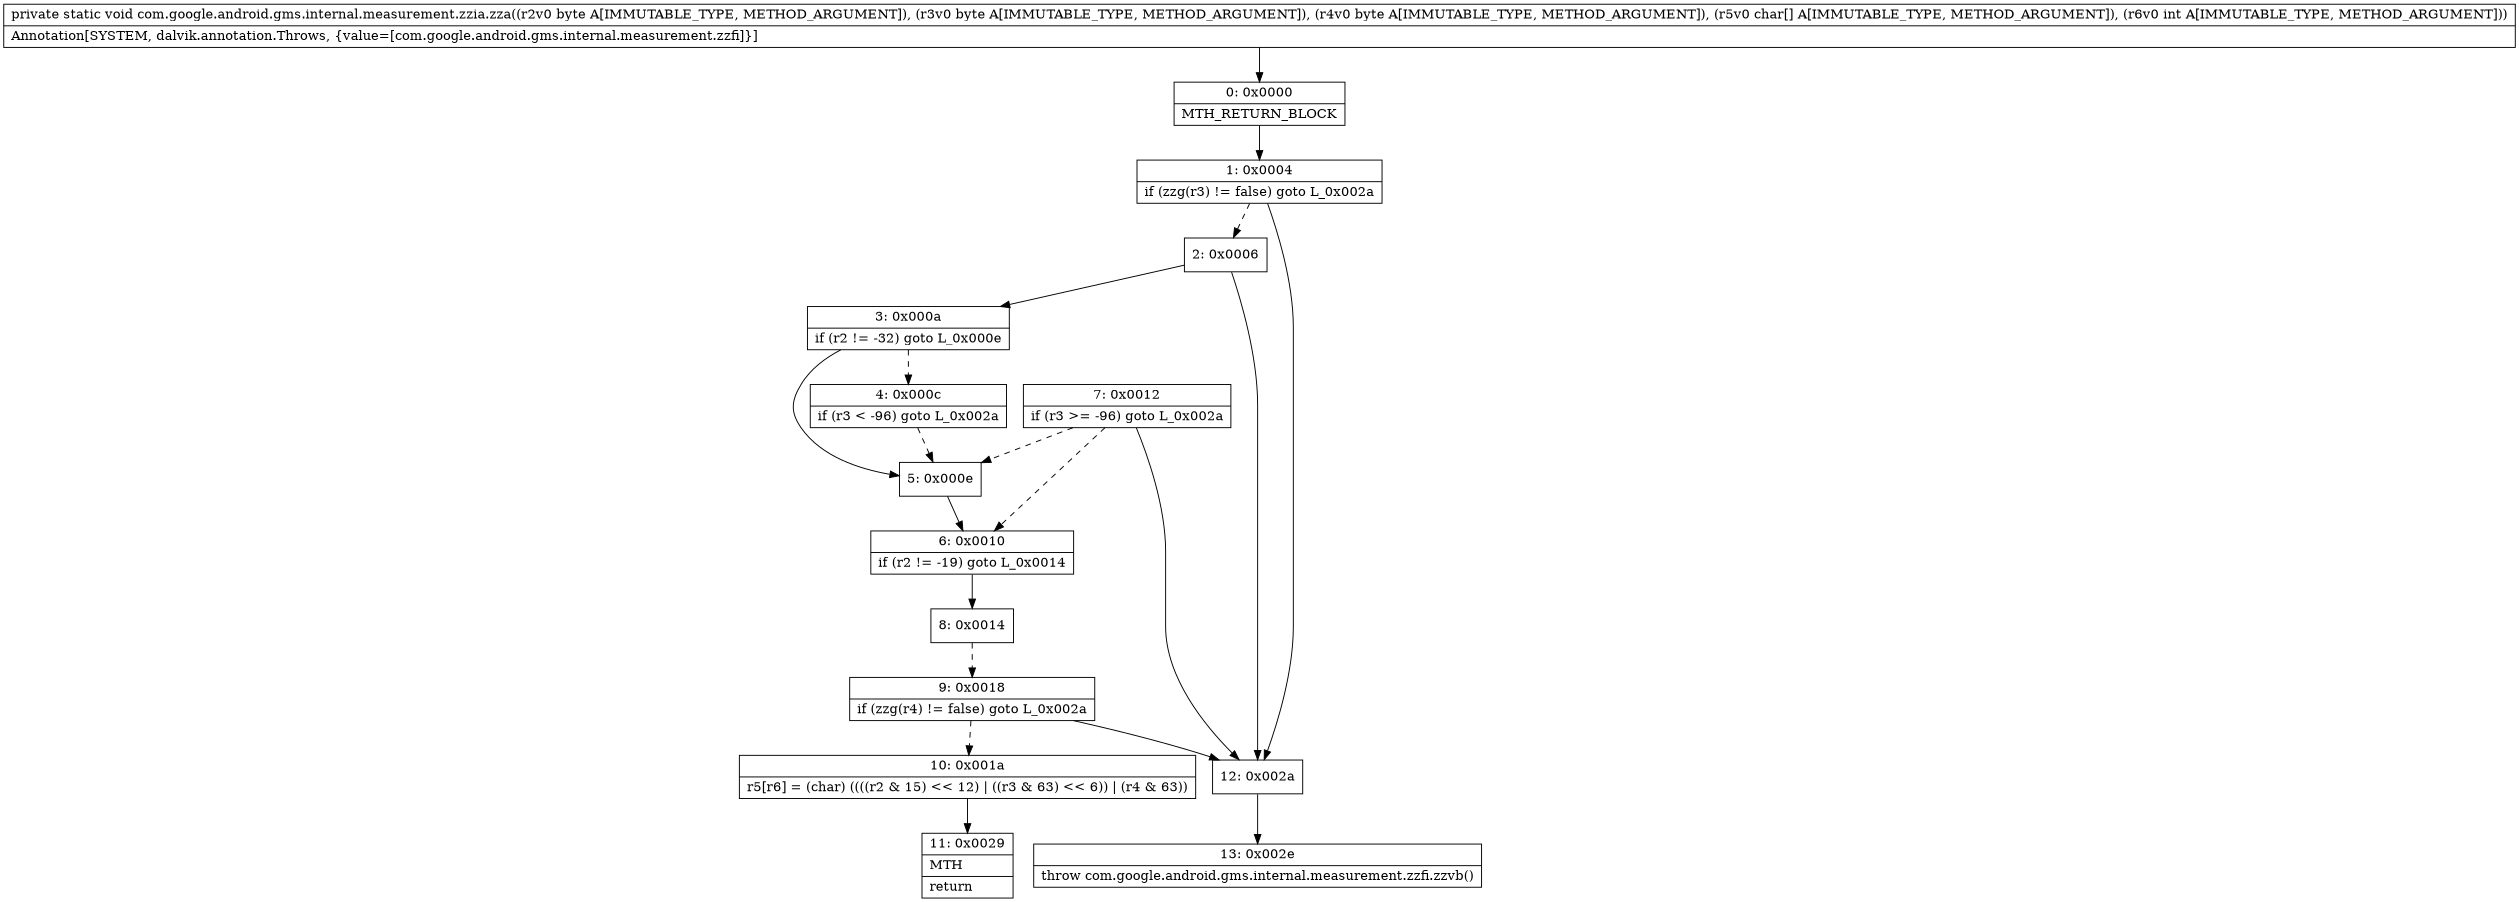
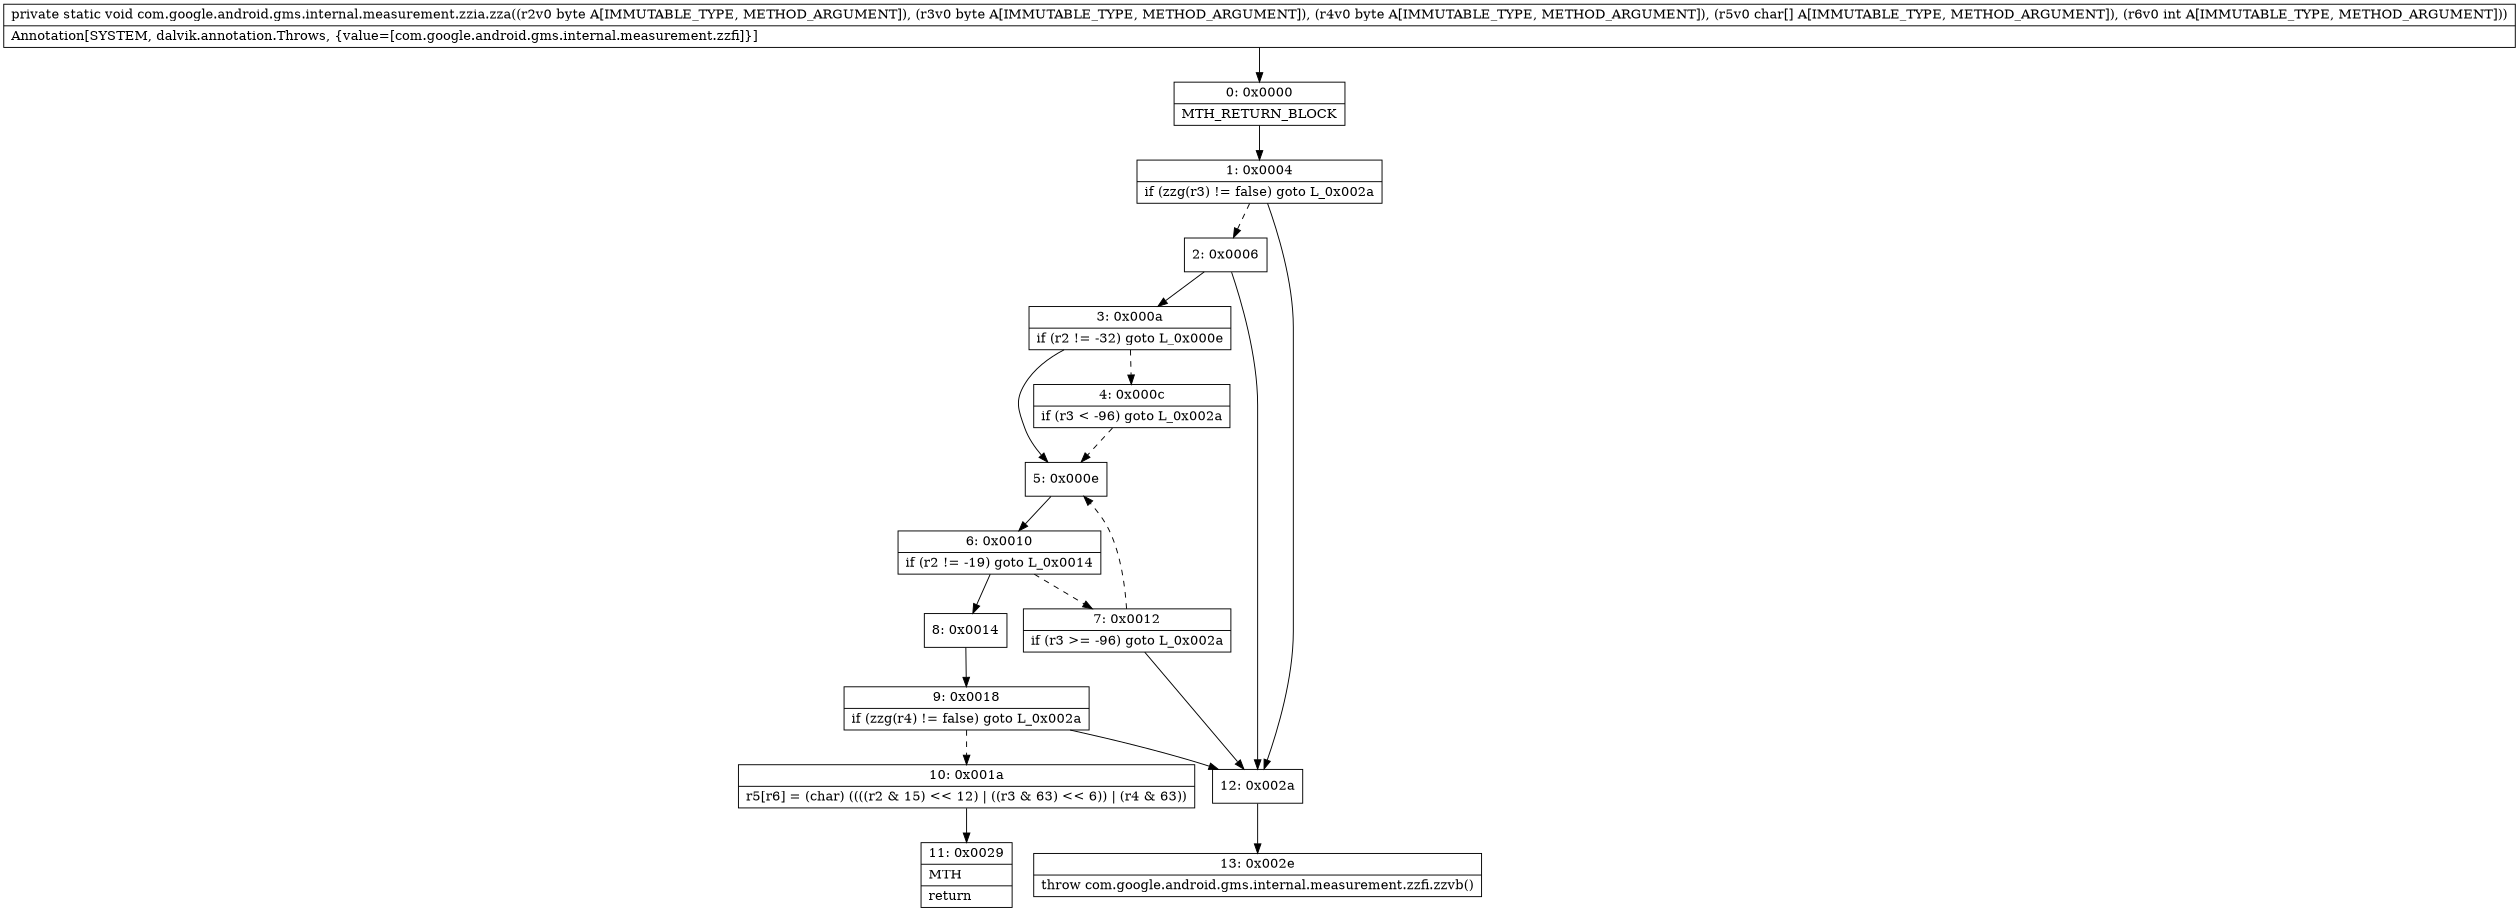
edge "7: 0x0012" -> "6: 0x0010": reversed
edge "8: 0x0014" -> "9: 0x0018": style dashed -> solid
